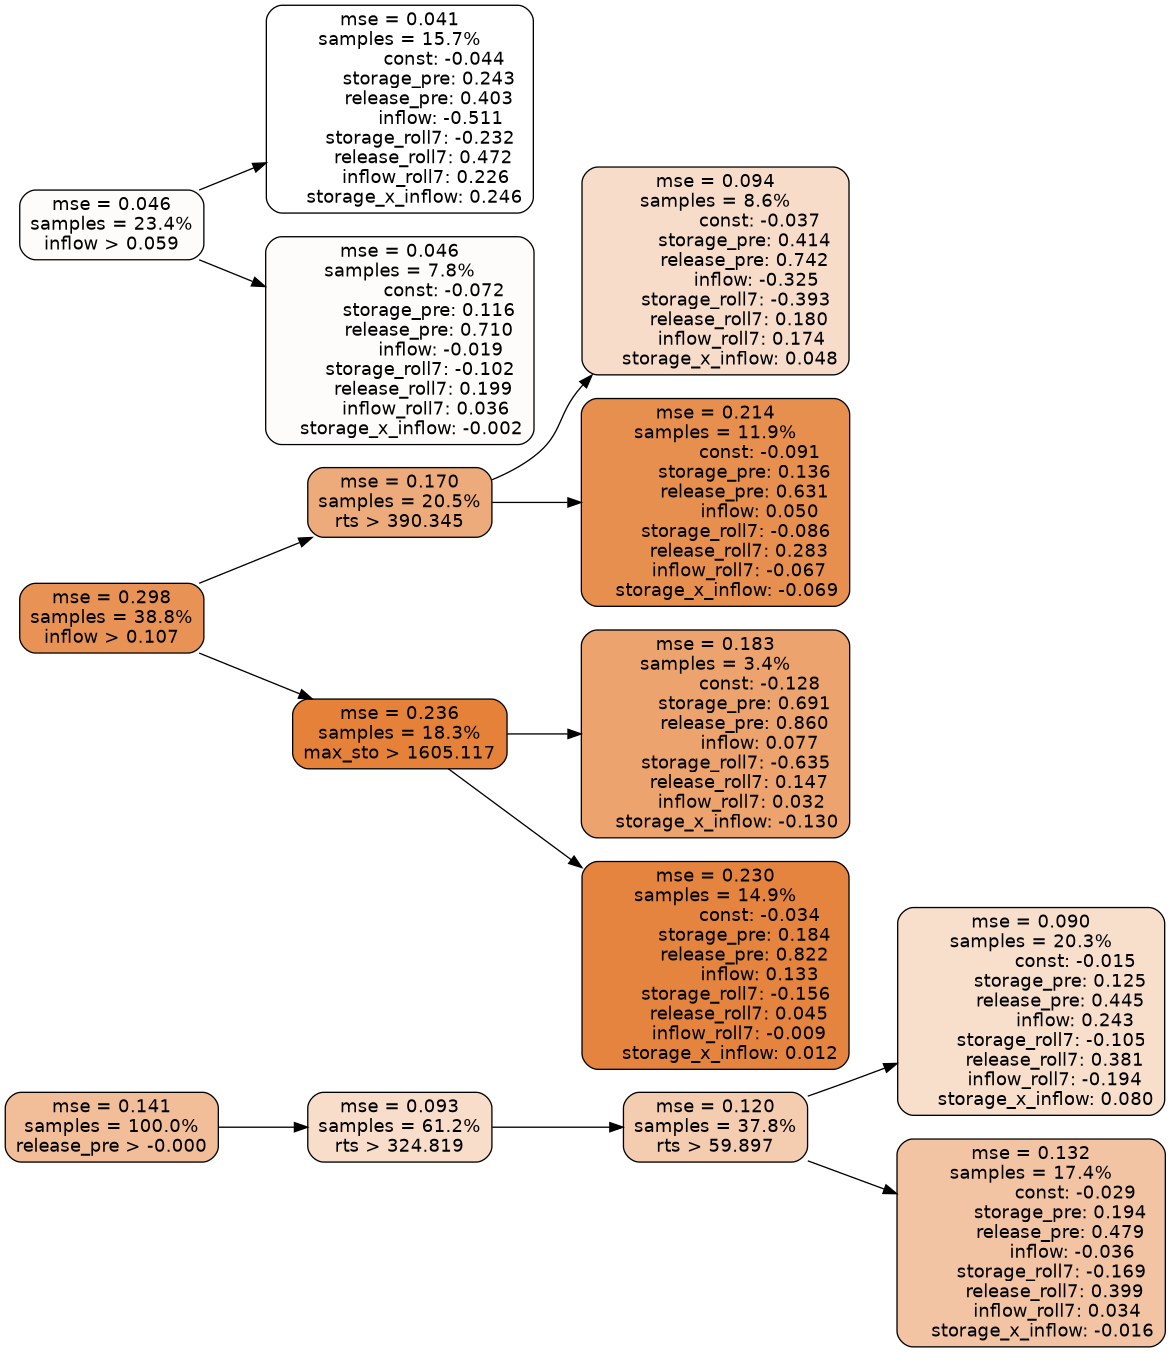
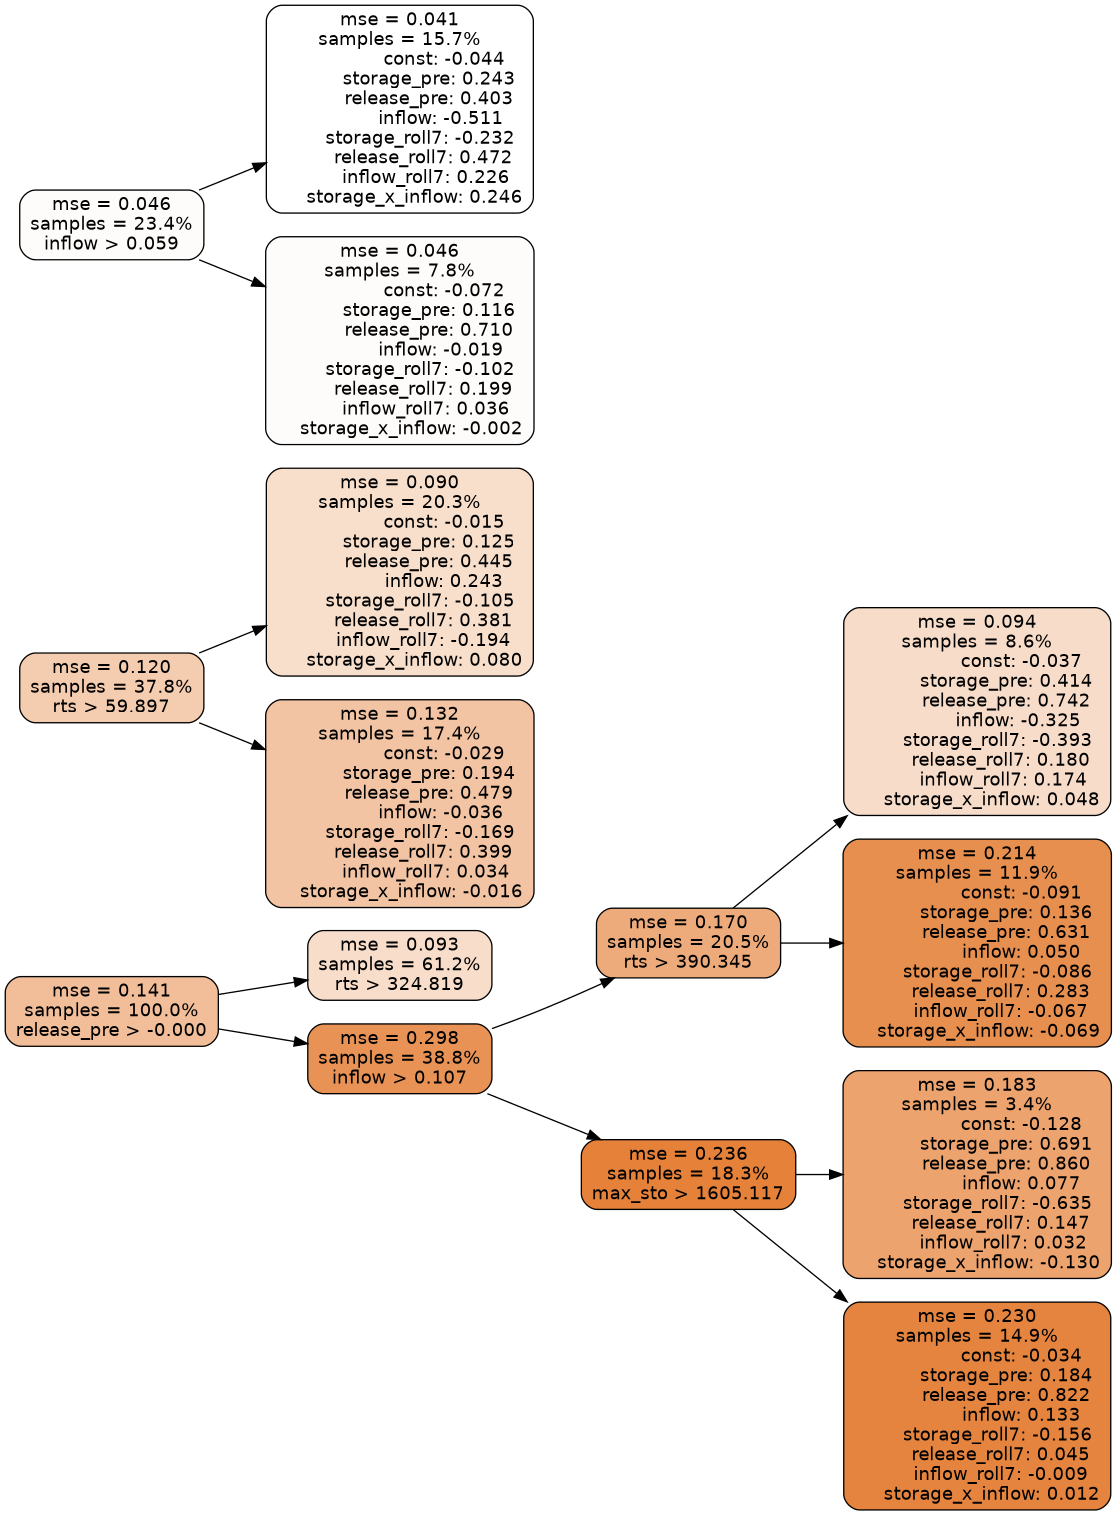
edge "mse = 0.141 samples = 100.0% release_pre > -0.000" -> "mse = 0.298 samples = 38.8% inflow > 0.107": added
edge "mse = 0.093 samples = 61.2% rts > 324.819" -> "mse = 0.120 samples = 37.8% rts > 59.897": removed
